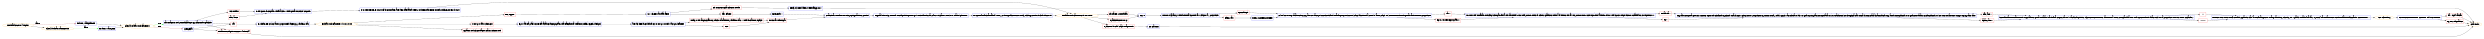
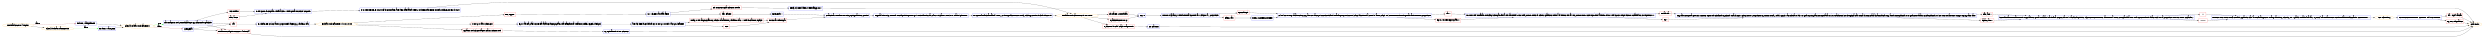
edge "Check boolean AmirGameDev1" -> "є секунда?": label "true" -> "false"
node "ну принаймні ти не смієшся": added
